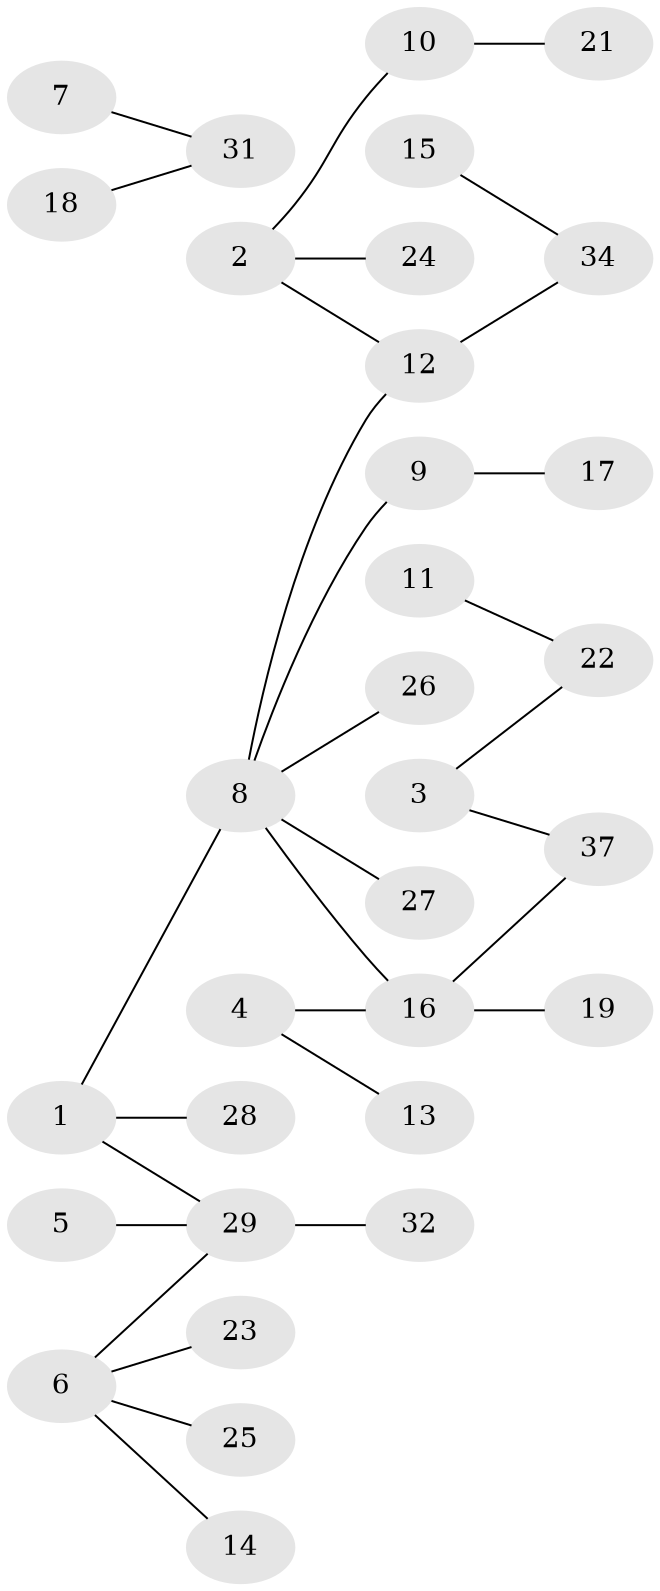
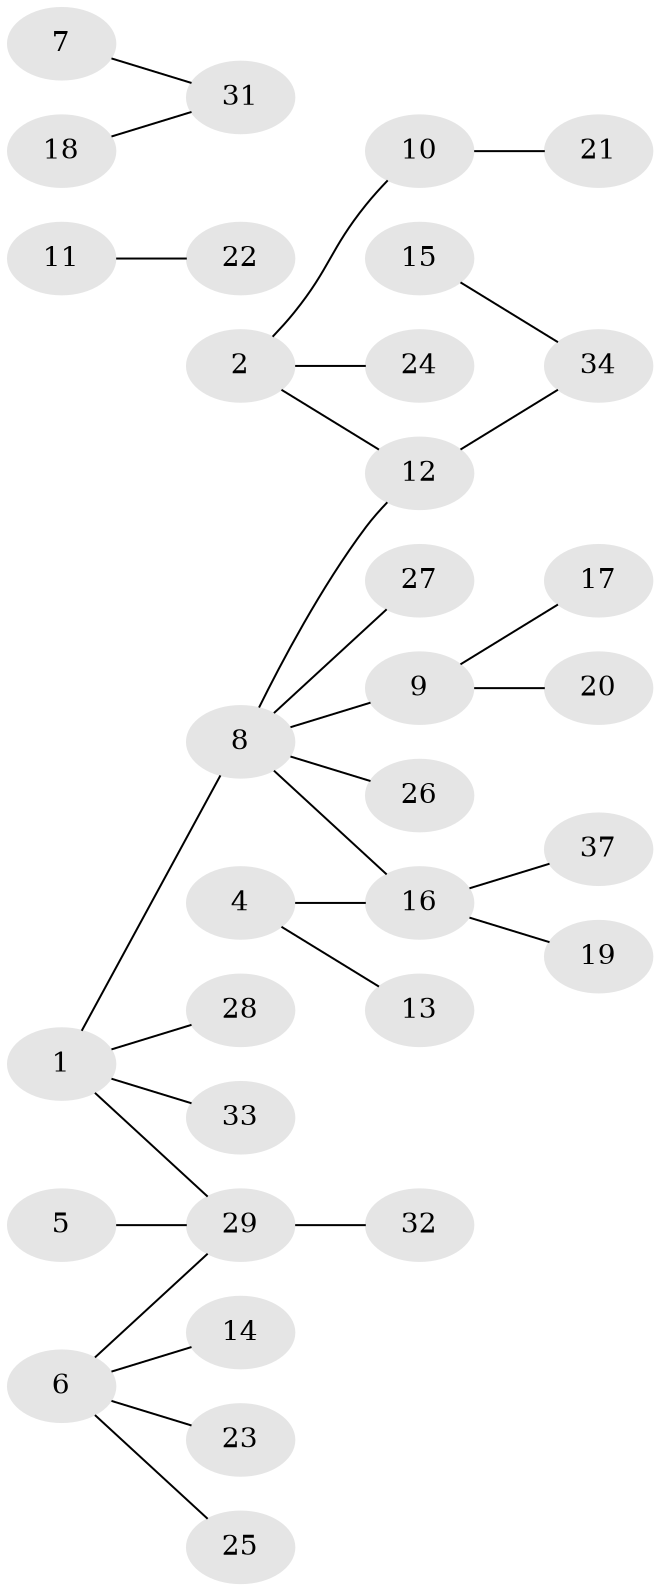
node "20": added
node "3": removed
node "33": added
